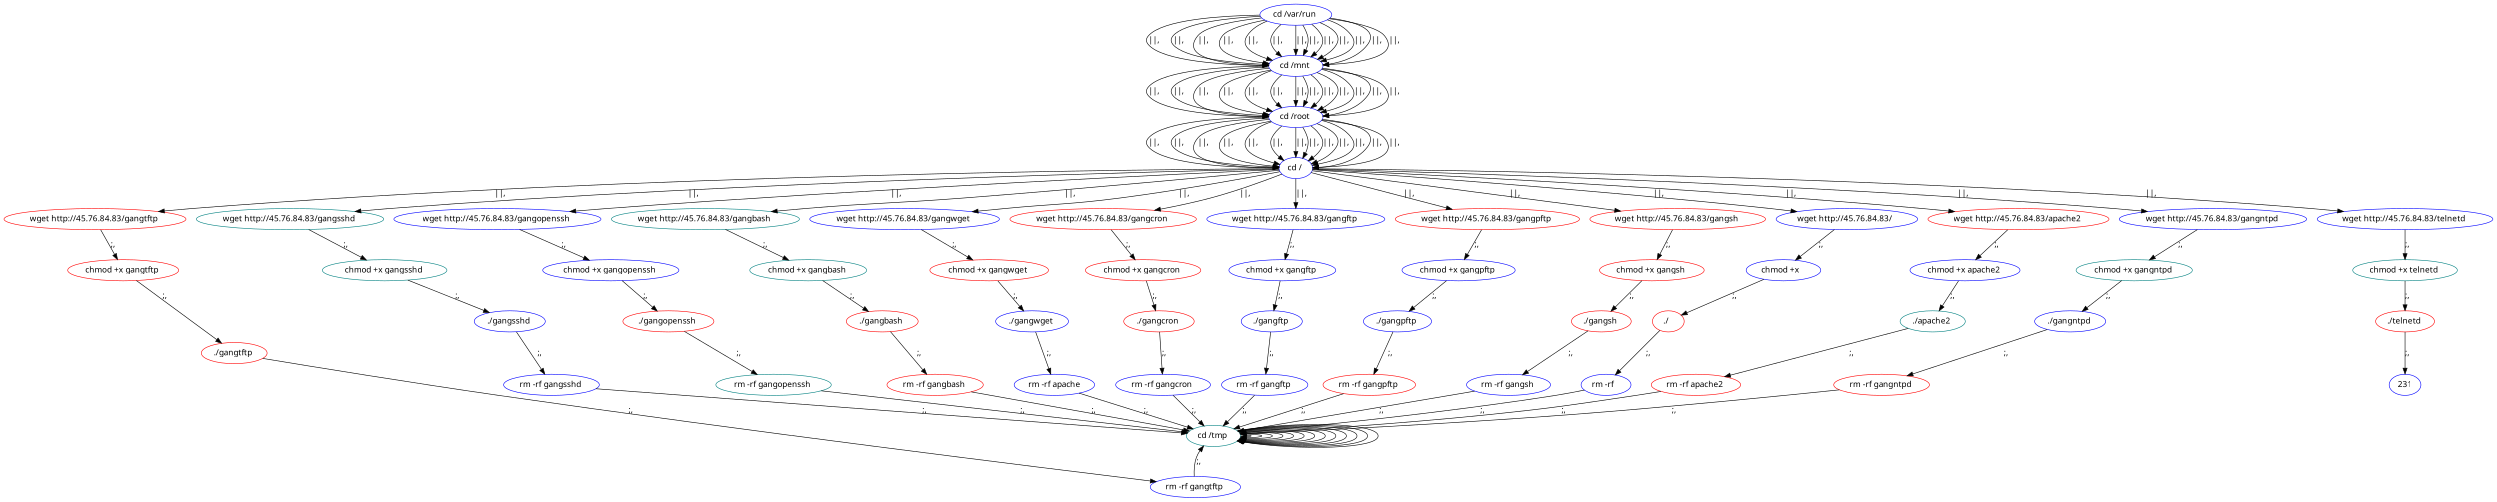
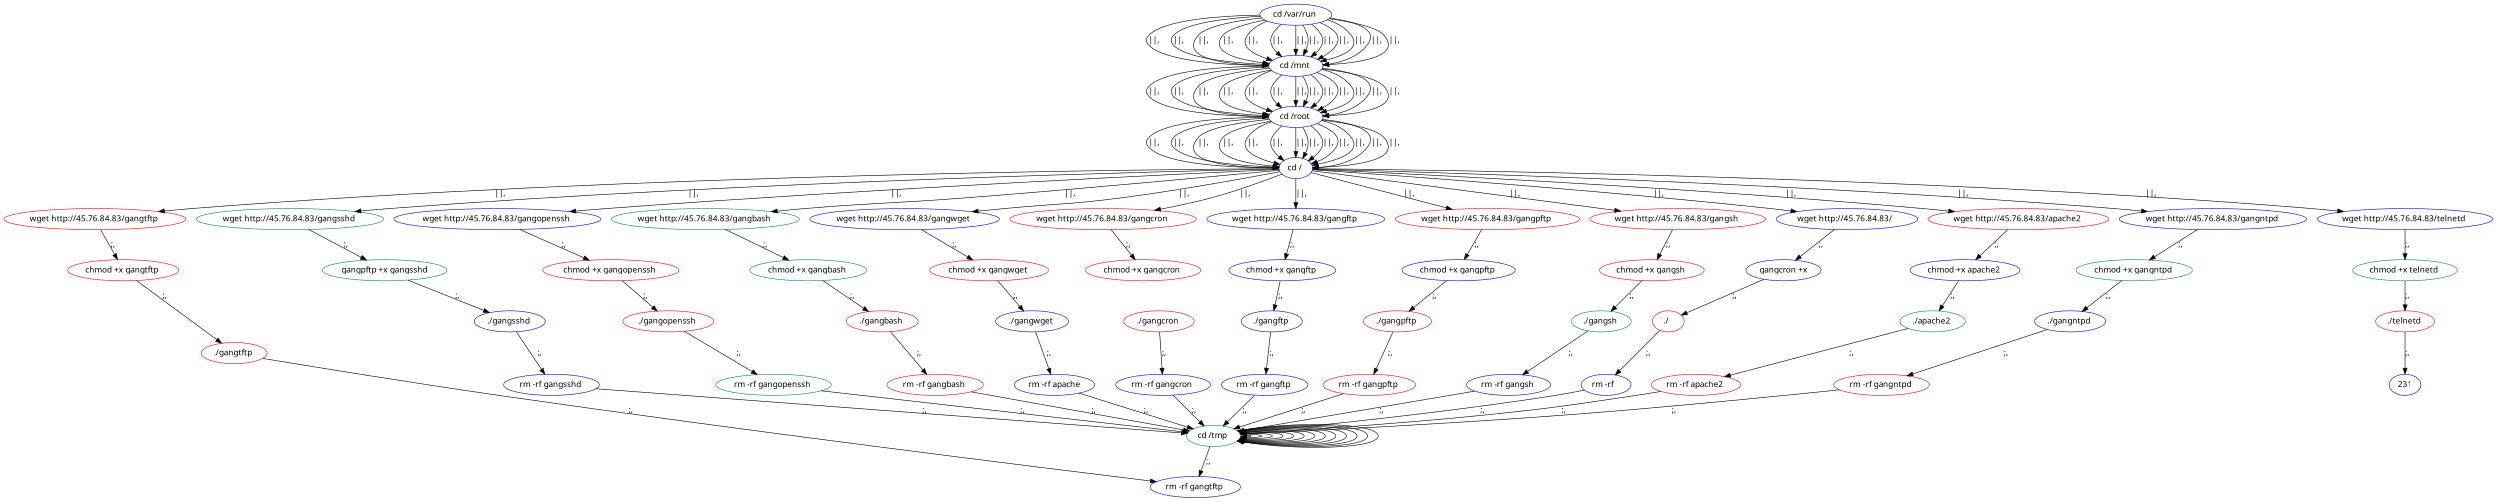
node "chmod +x gangsshd": label "chmod +x gangsshd" -> "gangpftp +x gangsshd"
node "chmod +x gangopenssh": color blue -> red
node "chmod +x": label "chmod +x" -> "gangcron +x"
edge "chmod +x gangcron" -> "./gangcron": removed, label ";,"
node "./gangpftp": color blue -> red
node "./gangsh": color red -> teal
edge "rm -rf gangtftp" -> "cd /tmp": reversed
